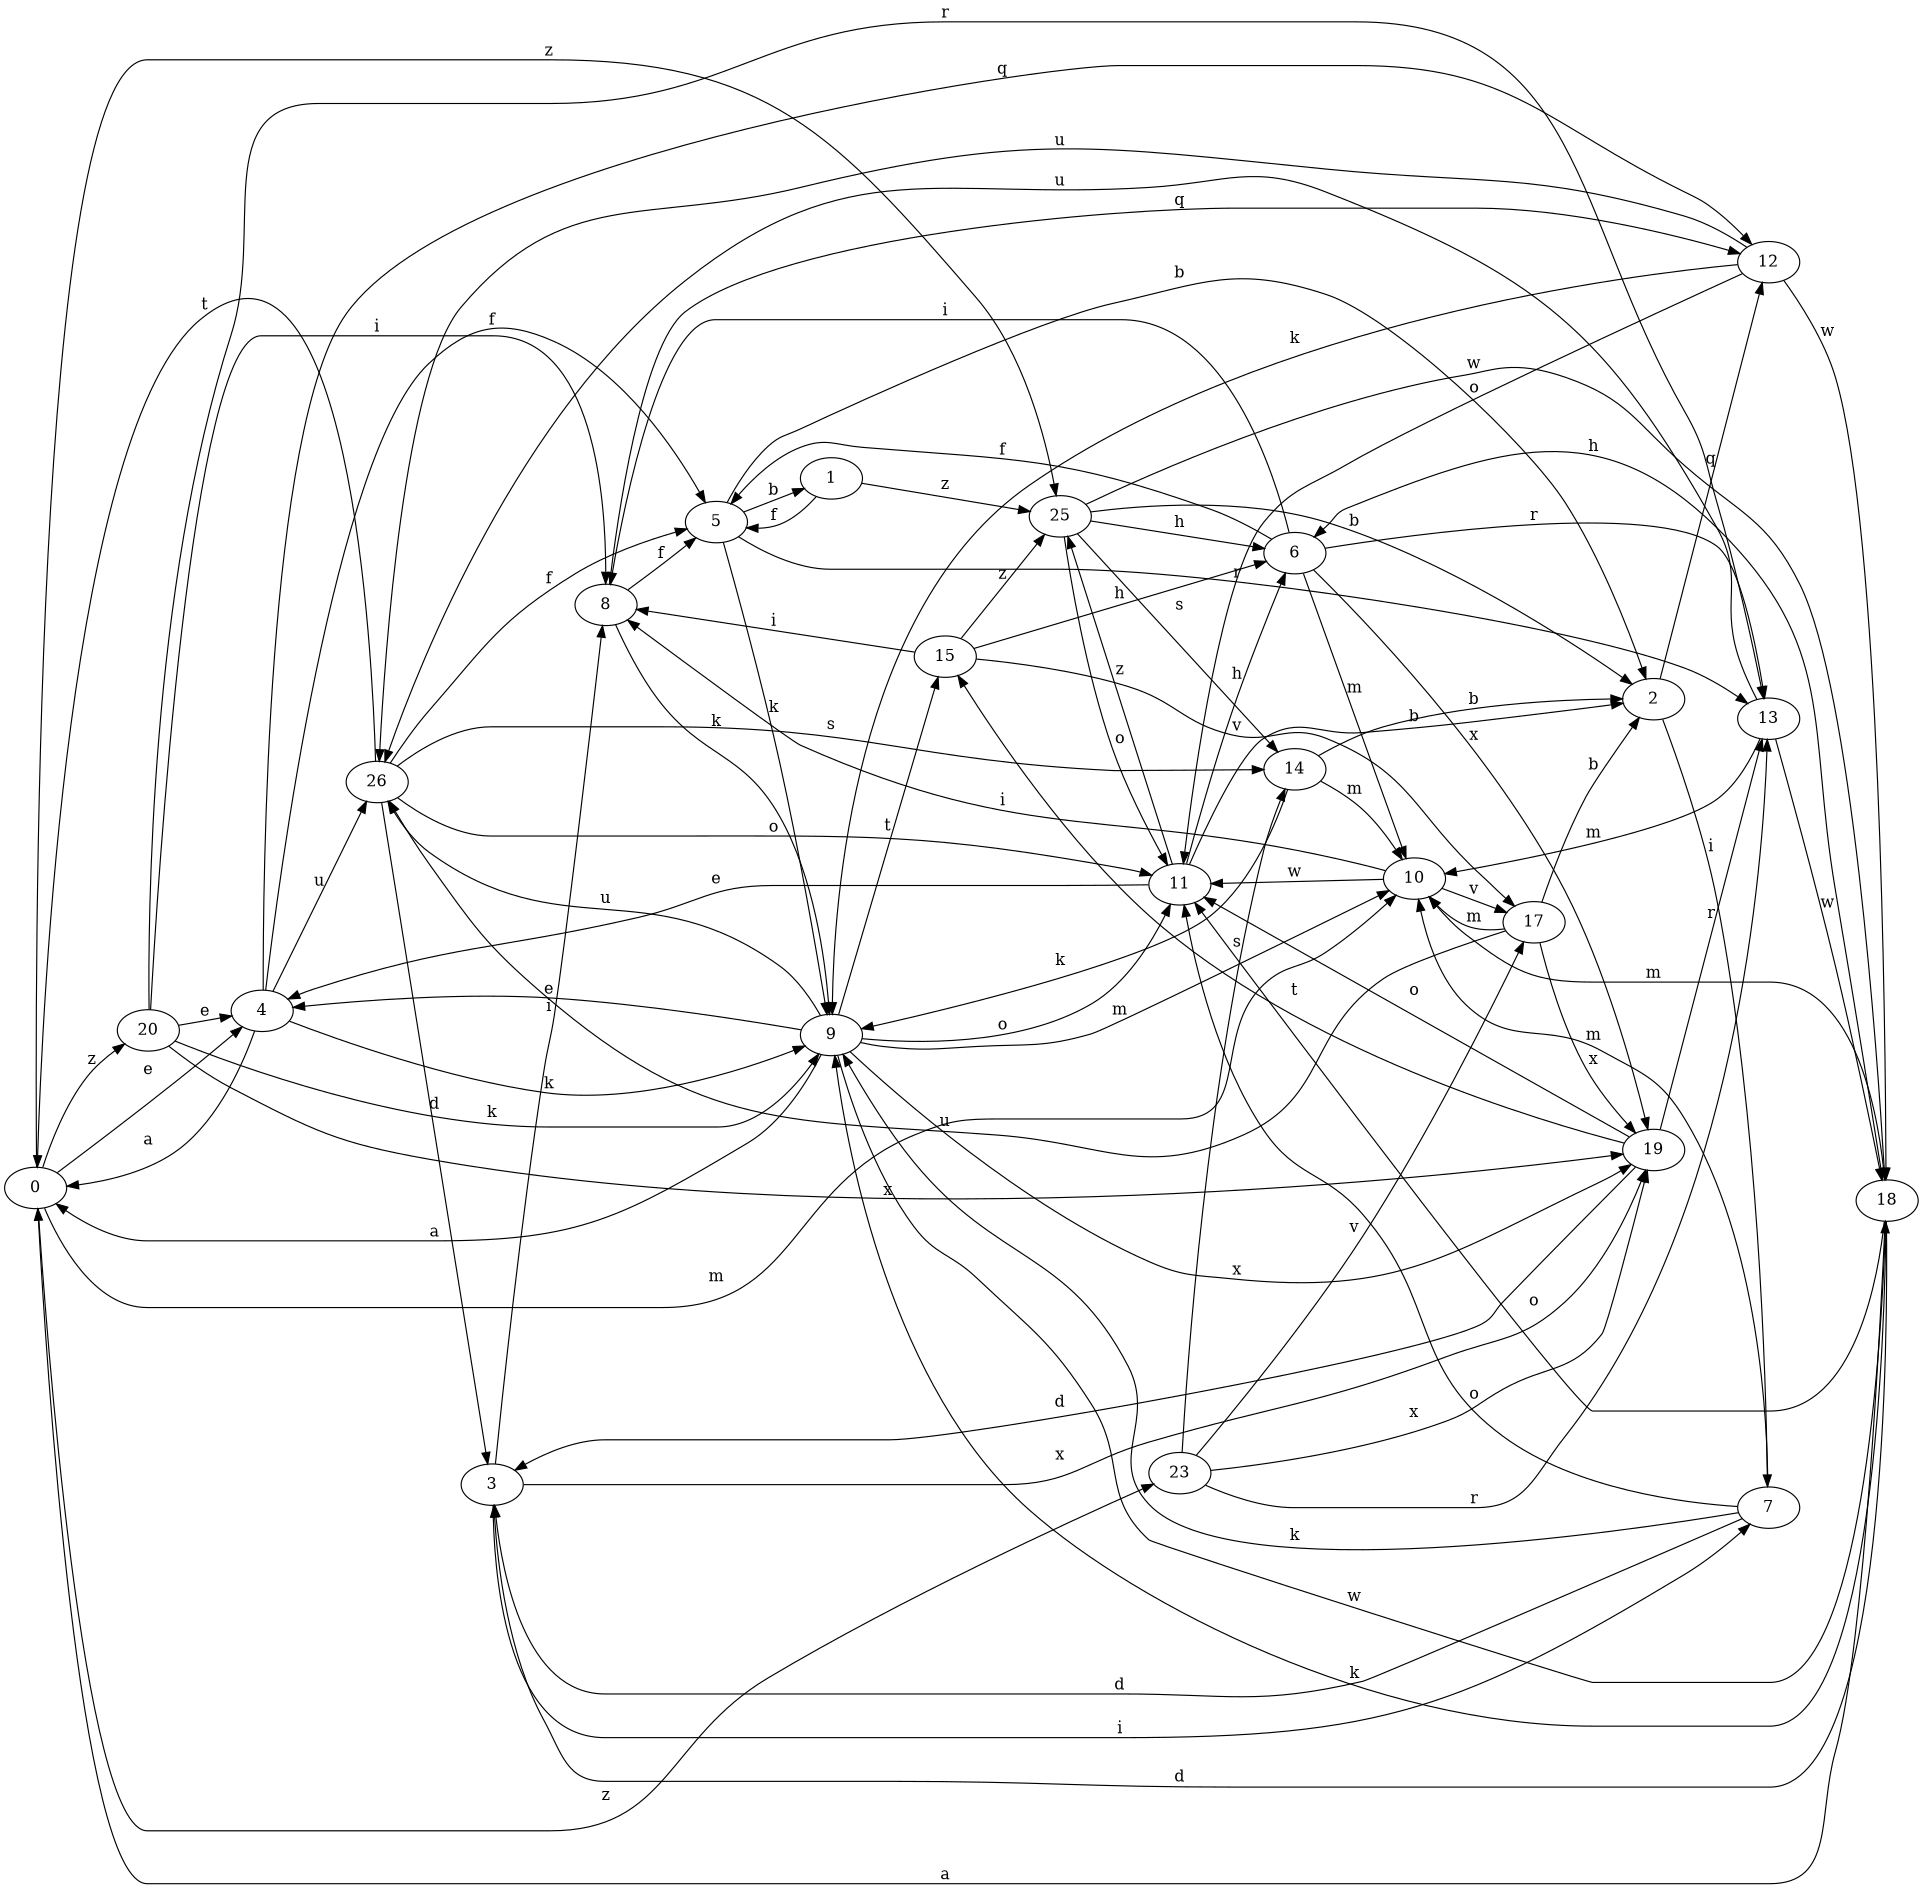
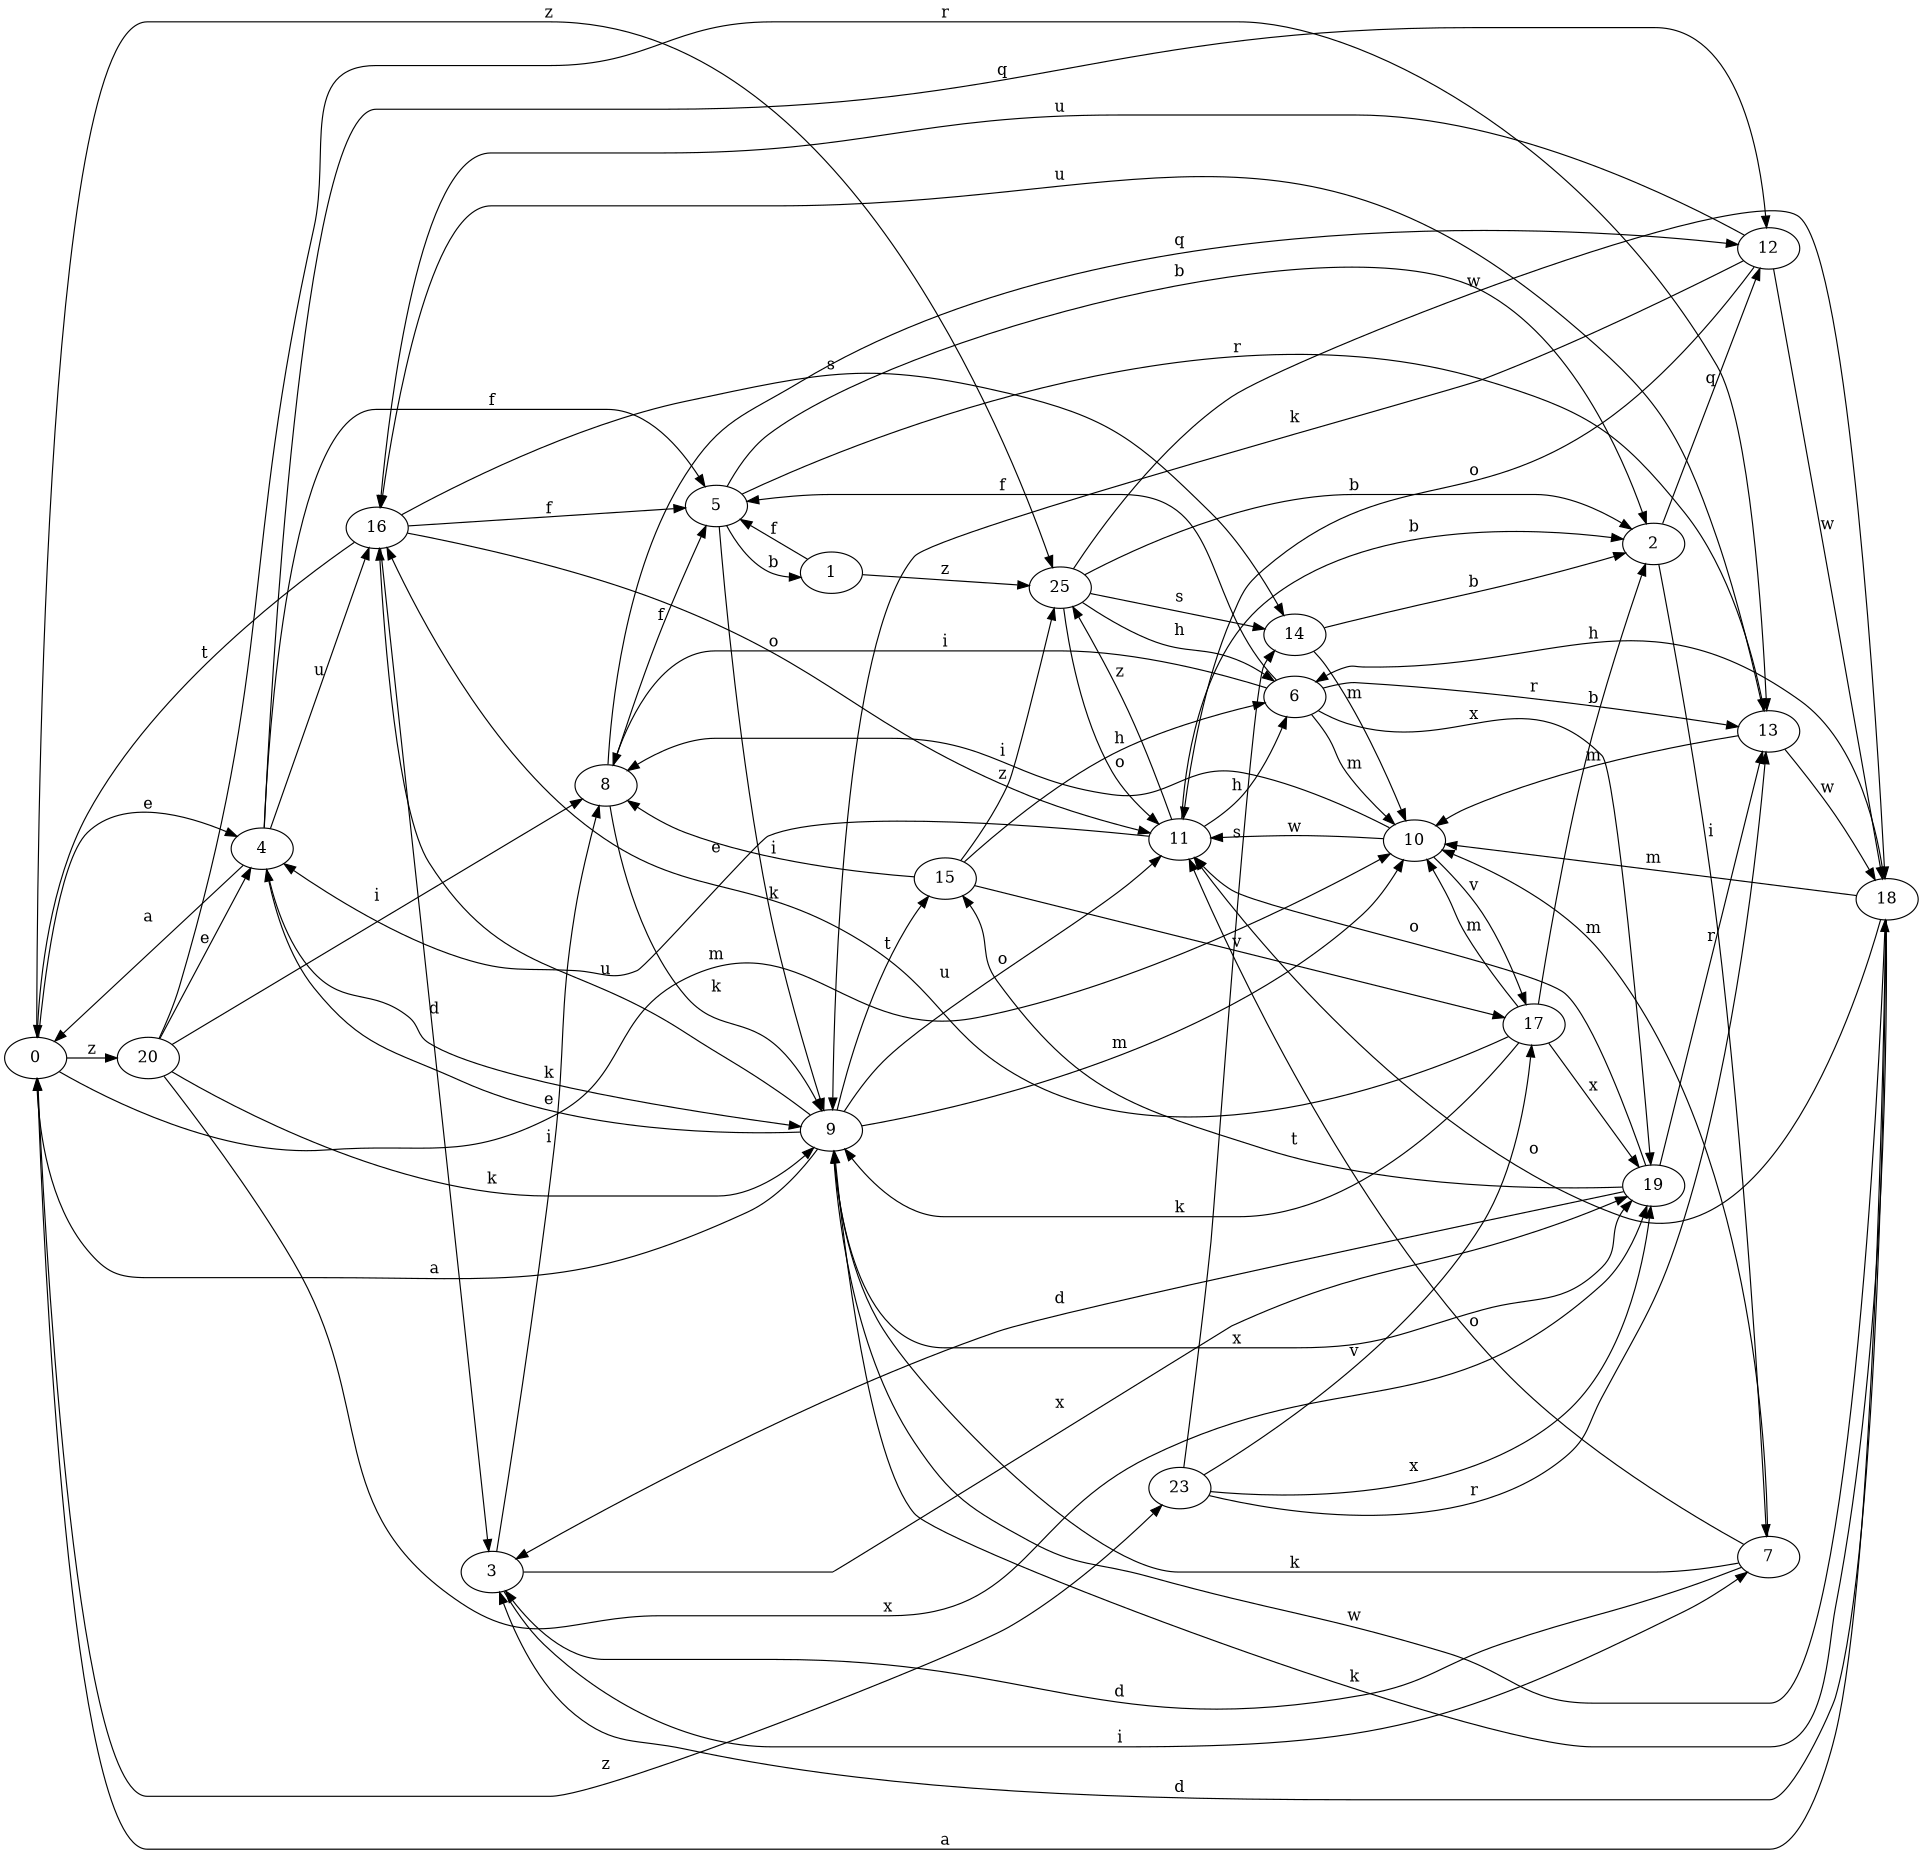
node "26": label "26" -> "16"
edge "14" -> "9": now "17" -> "9"
